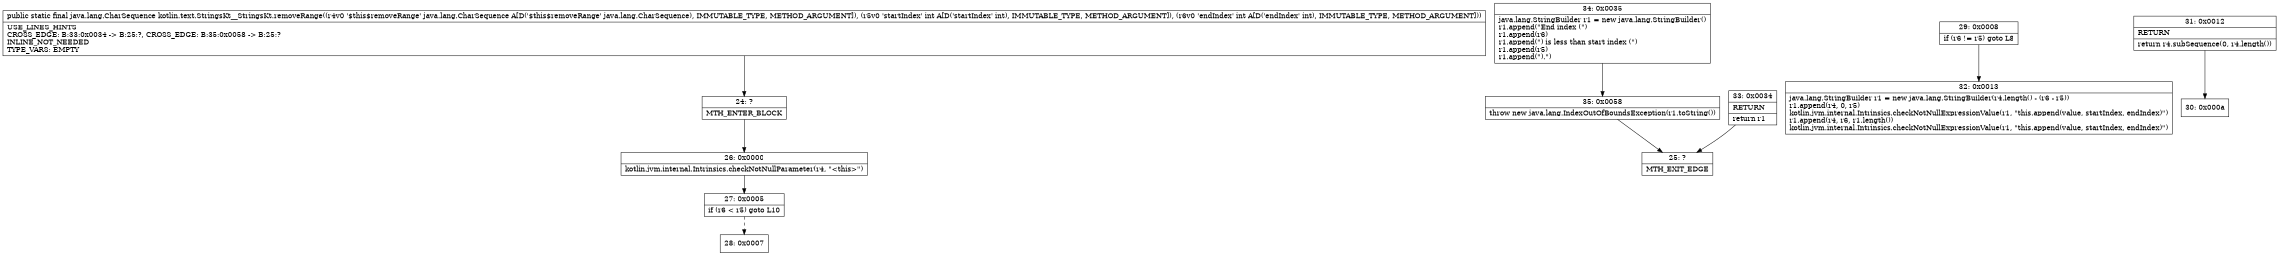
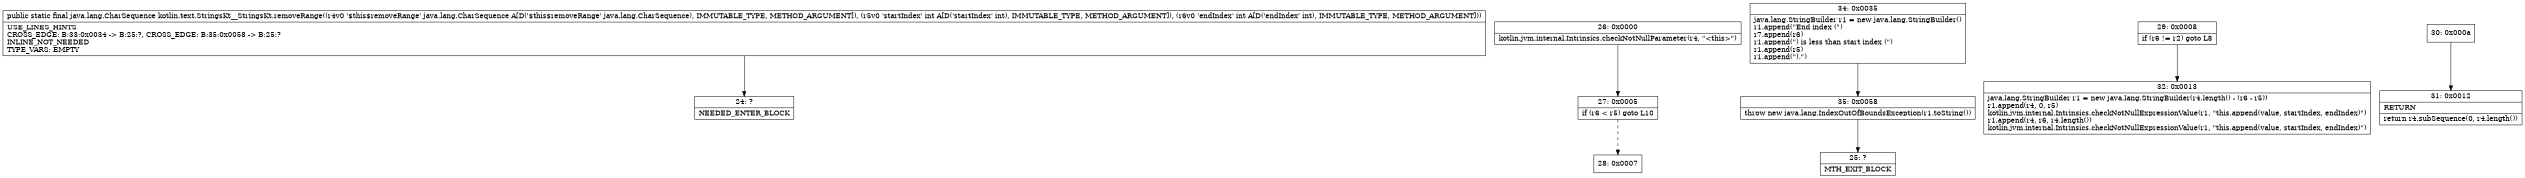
node "34: 0x0035": text "r1.append(r6)" -> "r7.append(r6)"
node "29: 0x0008": text "if (r6 != r5) goto L8" -> "if (r6 != r2) goto L8"
edge "31: 0x0012" -> "30: 0x000a": reversed
node "33: 0x0034": removed
node "24: ?": text "MTH_ENTER_BLOCK" -> "NEEDED_ENTER_BLOCK"
node "32: 0x0013": text "r1.append(r4, r6, r1.length())" -> "r1.append(r4, r6, r4.length())"
edge "24: ?" -> "26: 0x0000": removed
node "25: ?": text "MTH_EXIT_EDGE" -> "MTH_EXIT_BLOCK"
